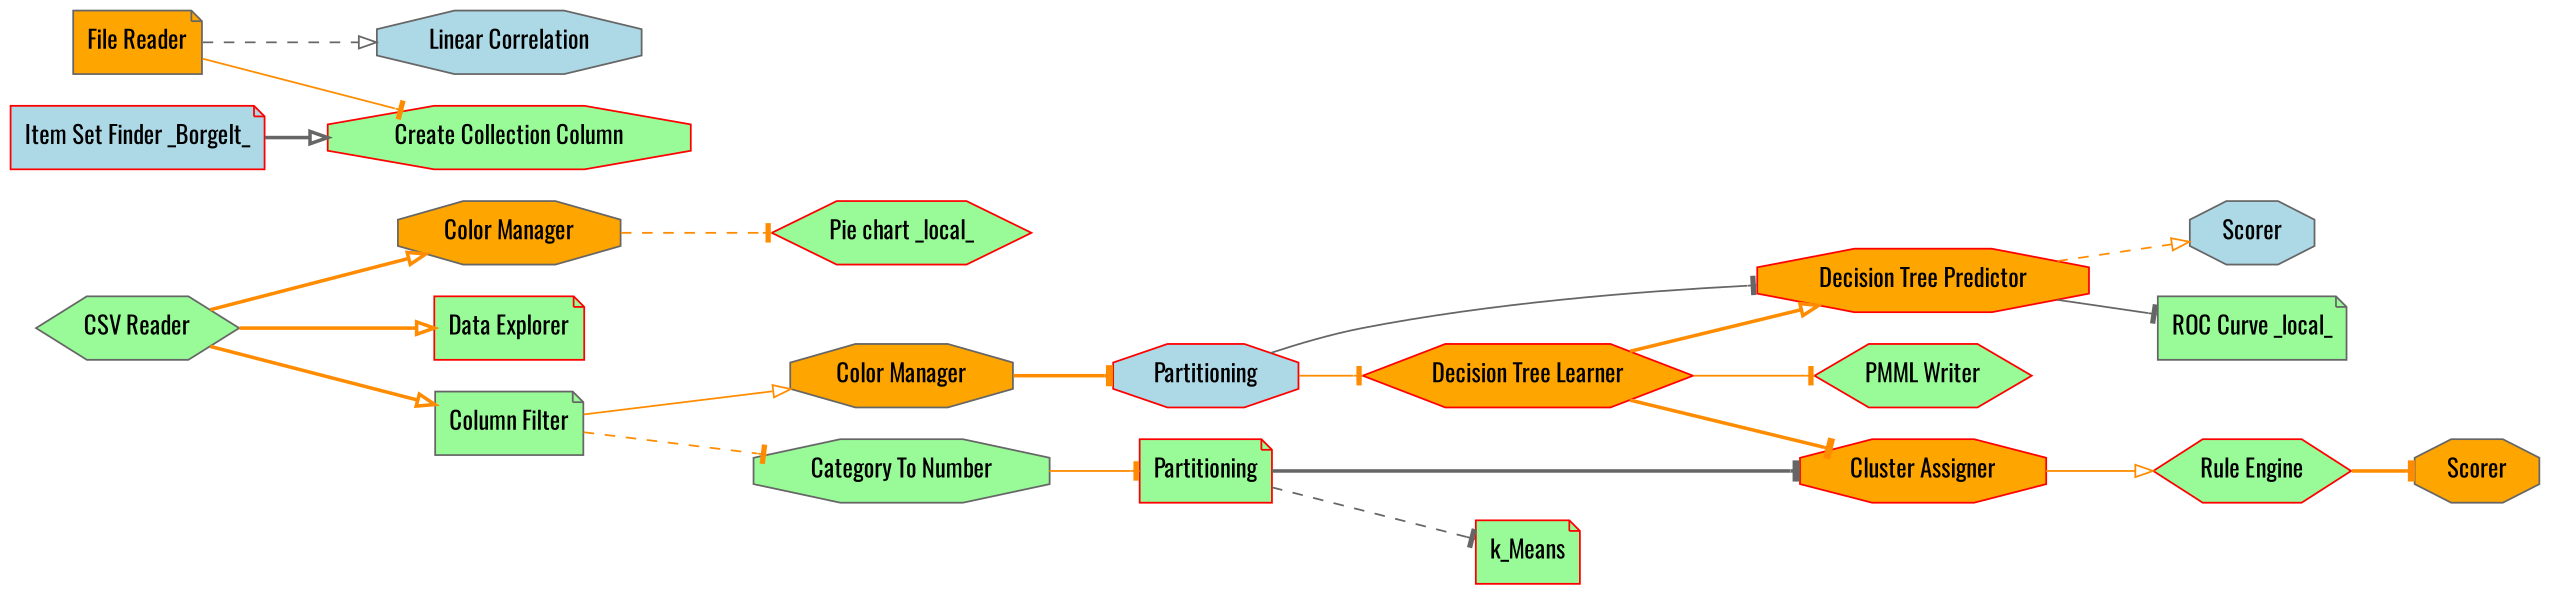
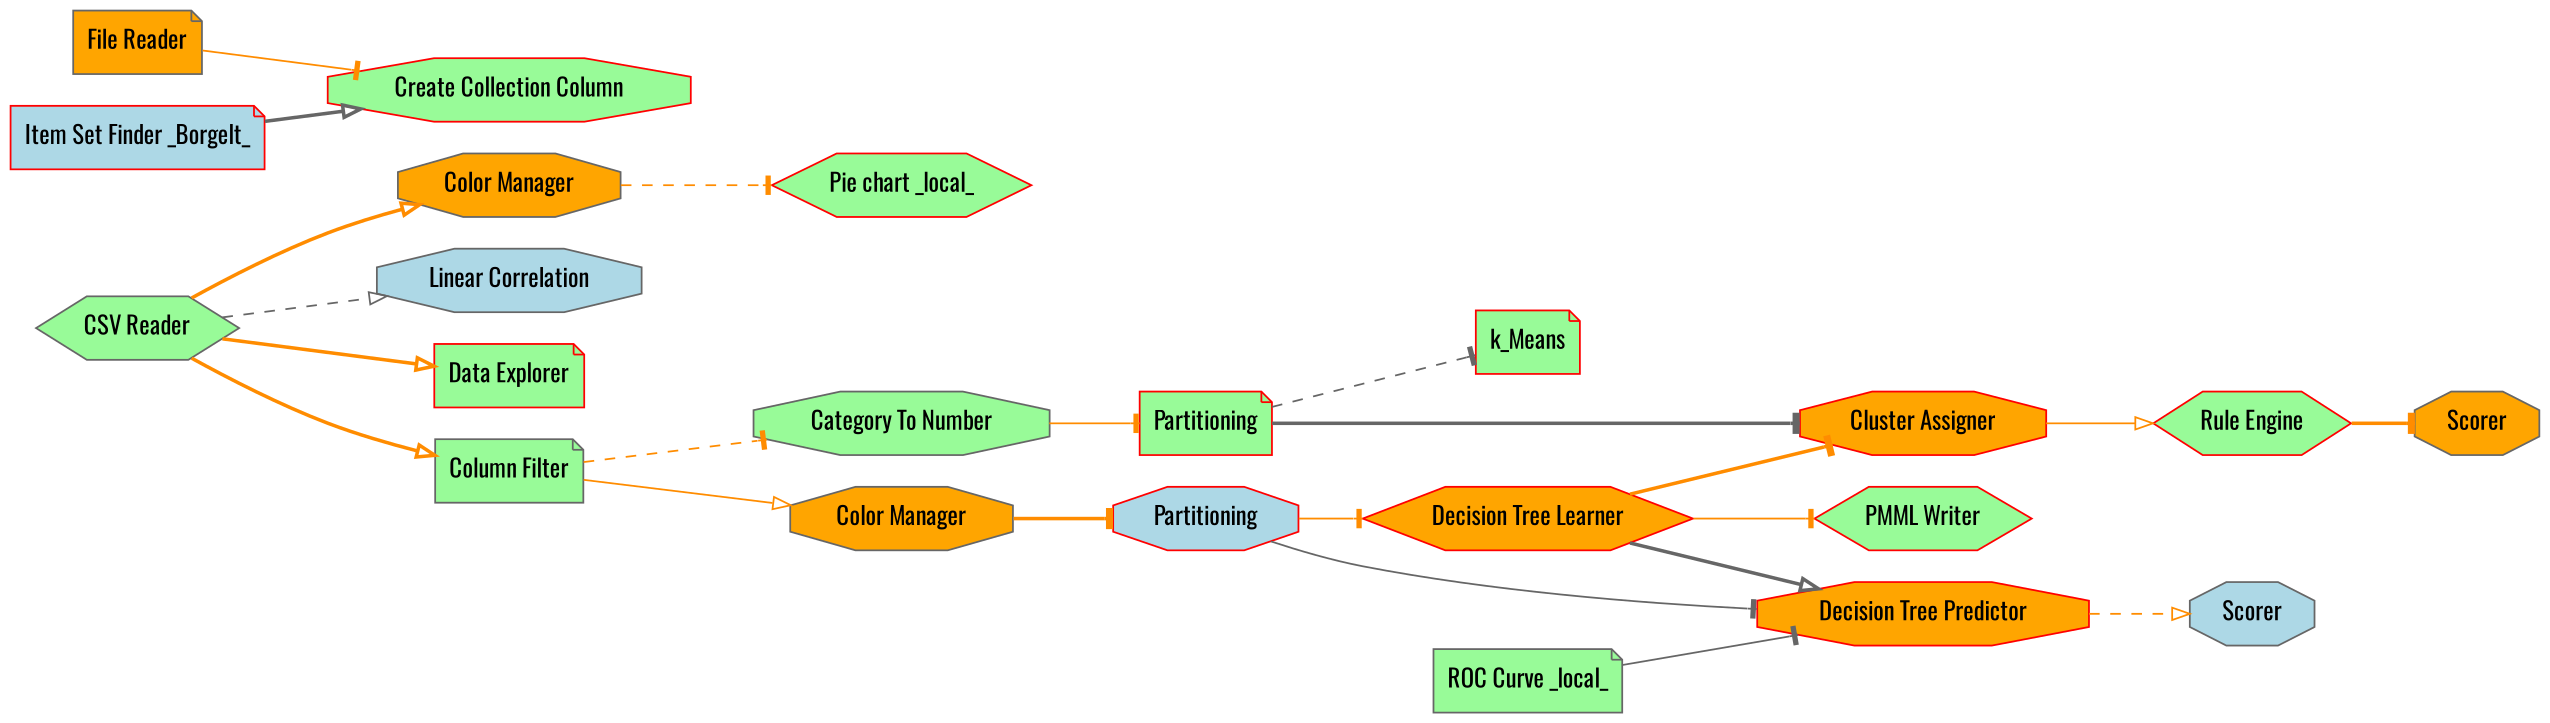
edge "File Reader" -> "Linear Correlation": now "CSV Reader" -> "Linear Correlation"
edge "Decision Tree Predictor" -> "ROC Curve _local_": reversed
edge "Decision Tree Learner" -> "Decision Tree Predictor": color darkorange -> gray40
